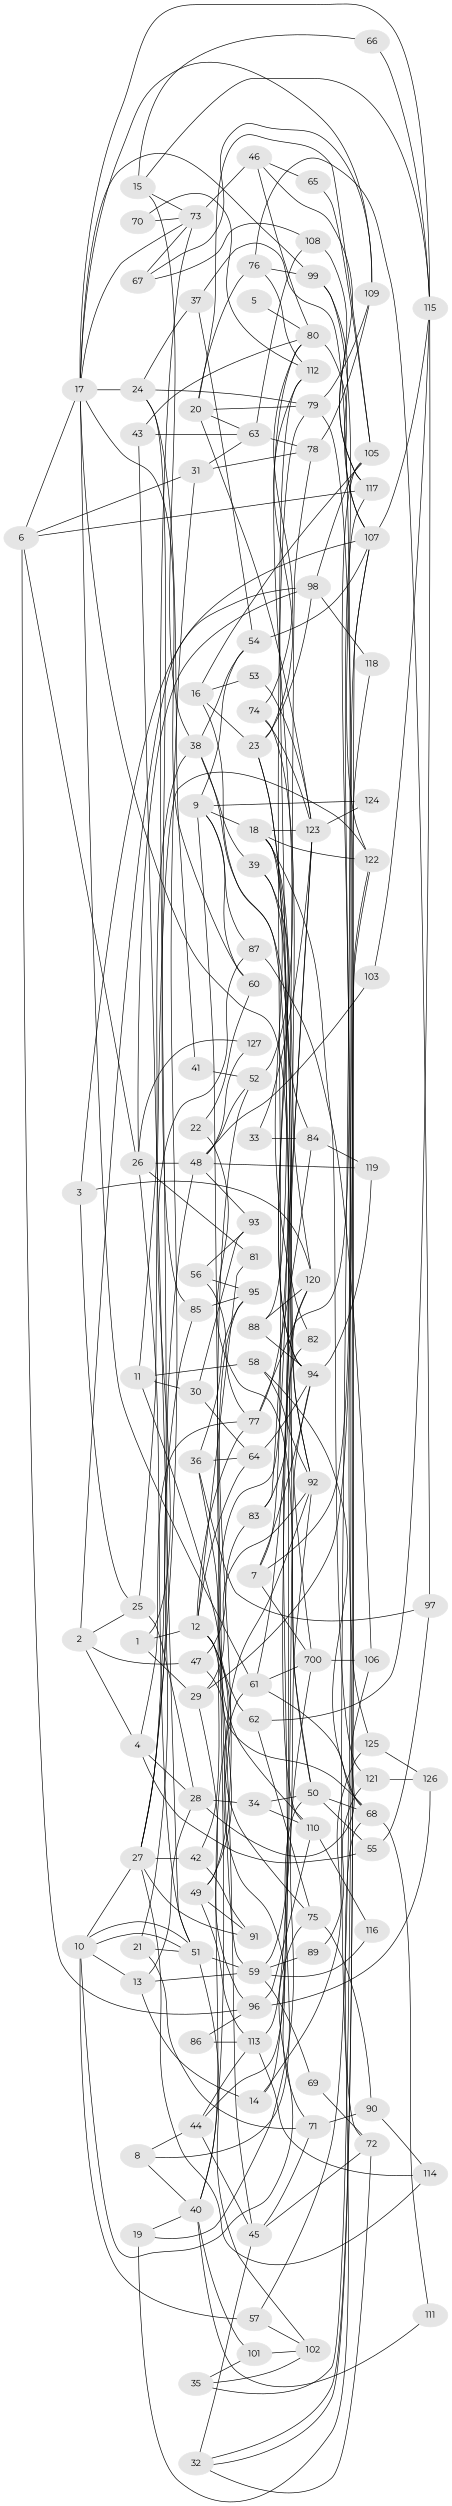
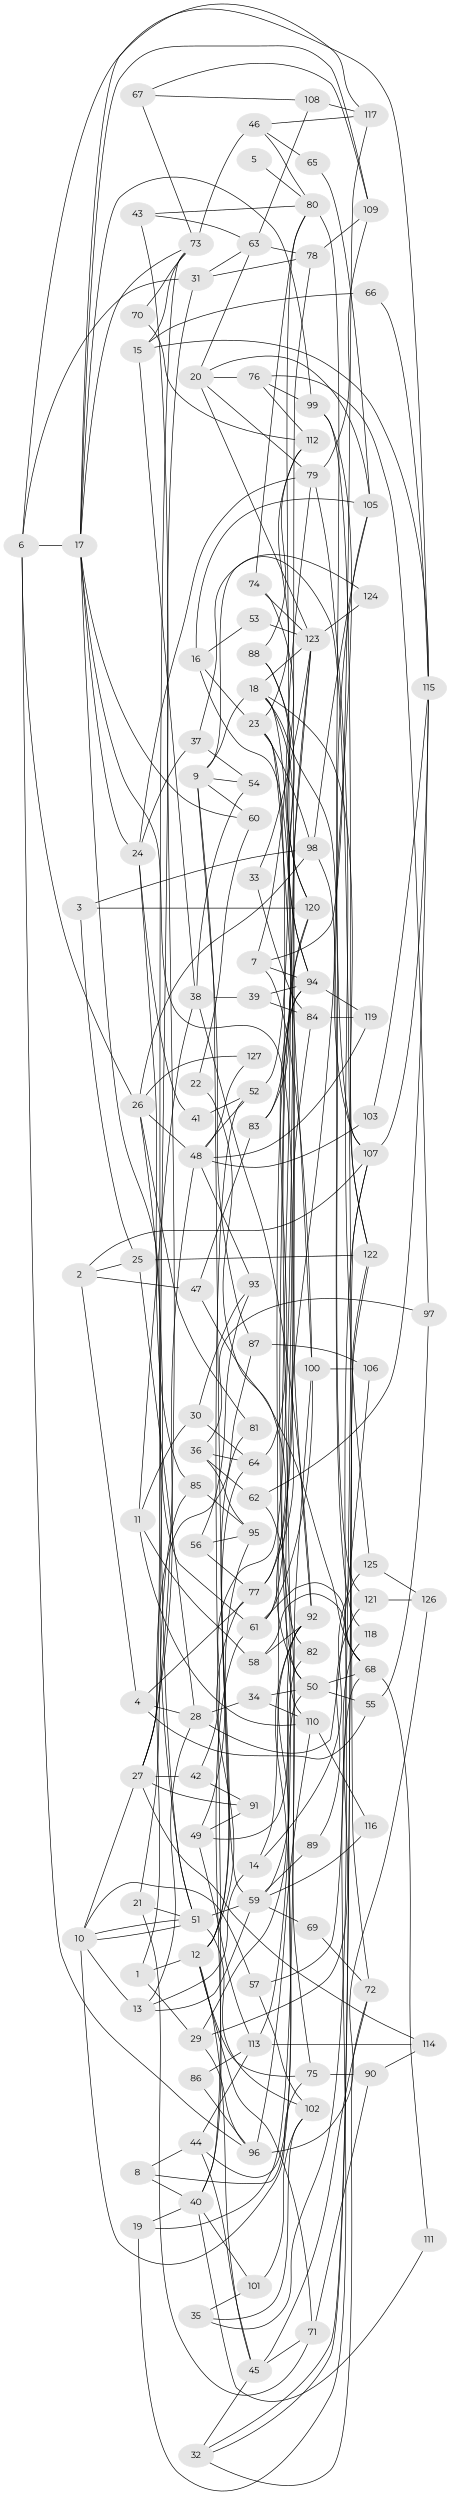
edge "107" -- "54": removed
node "700": label "700" -> "100"
